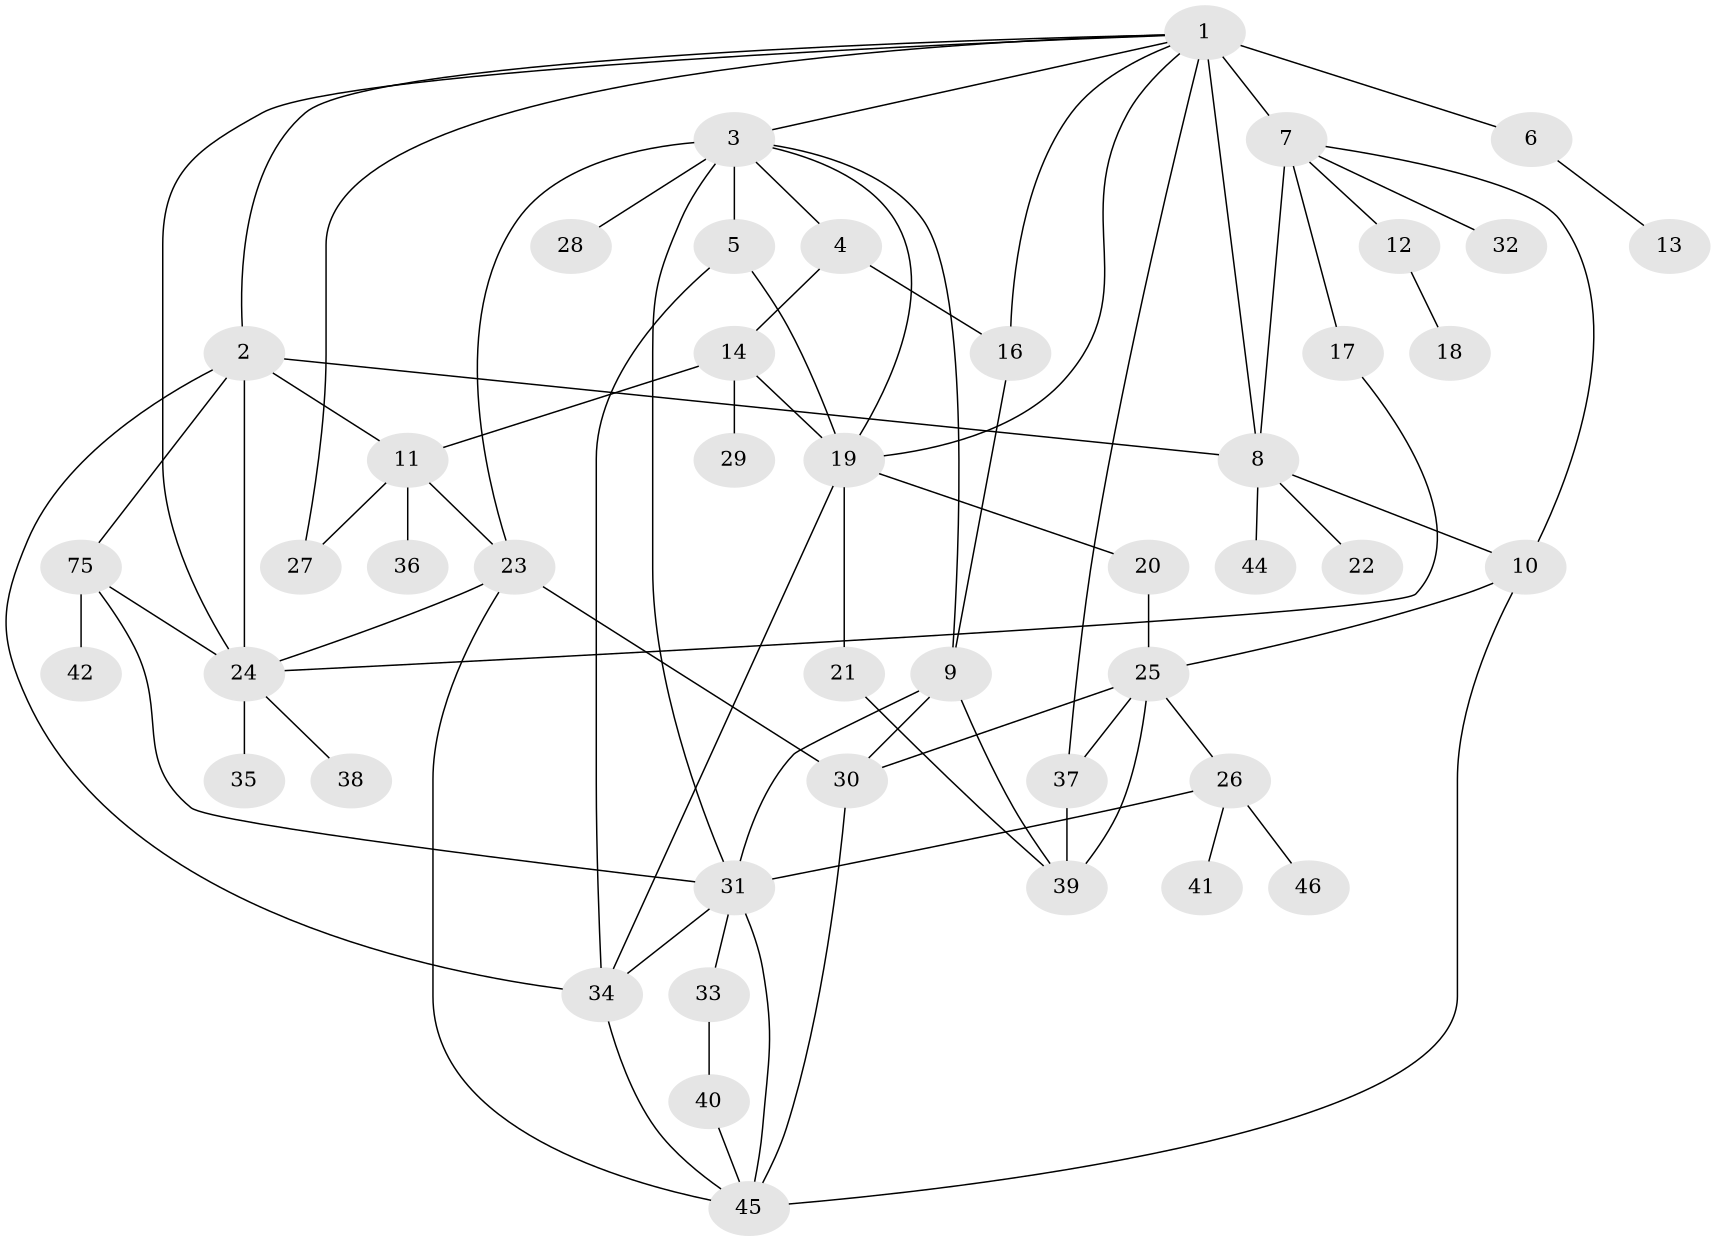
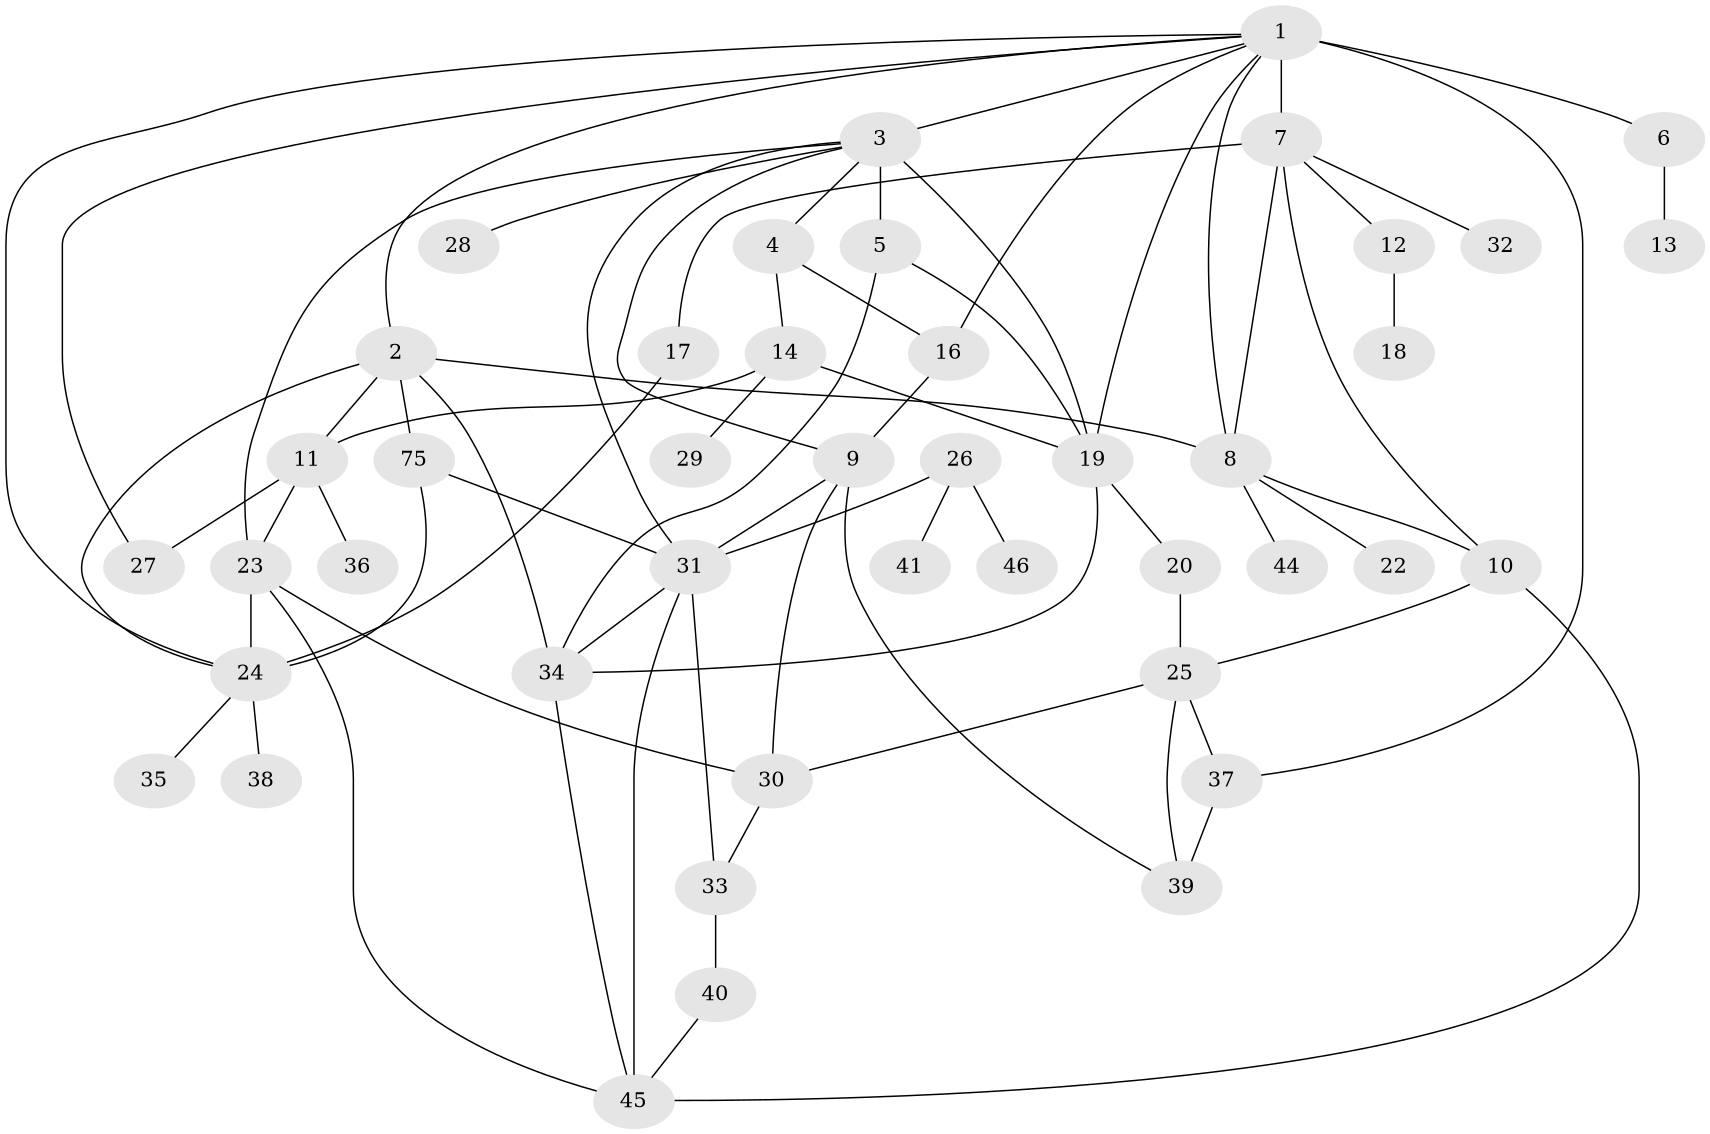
node "42": removed
node "21": removed
edge "25" -- "26": removed
edge "30" -- "45": now "30" -- "33"
